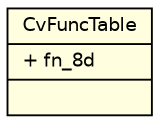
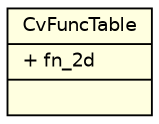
node "CvFuncTable": text "+ fn_8d" -> "+ fn_2d"
